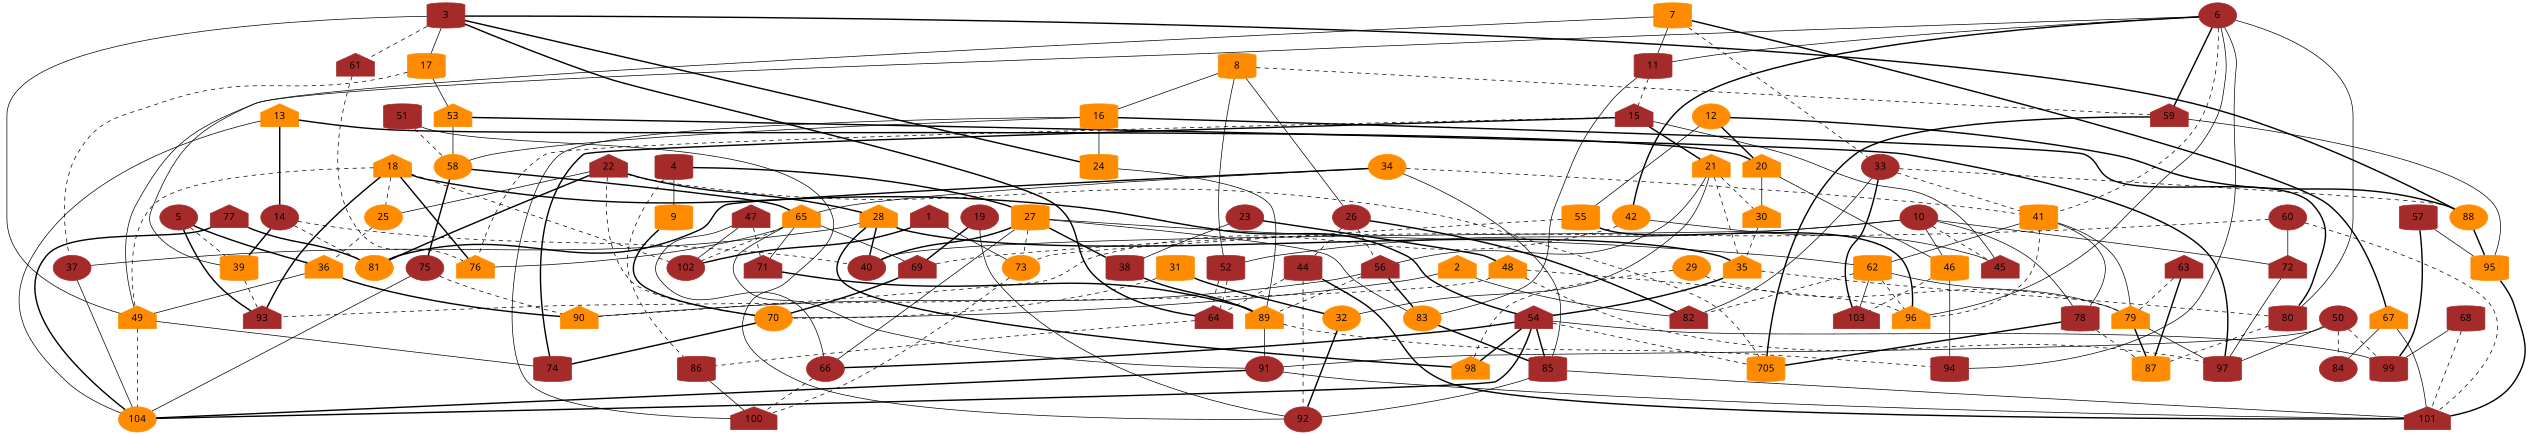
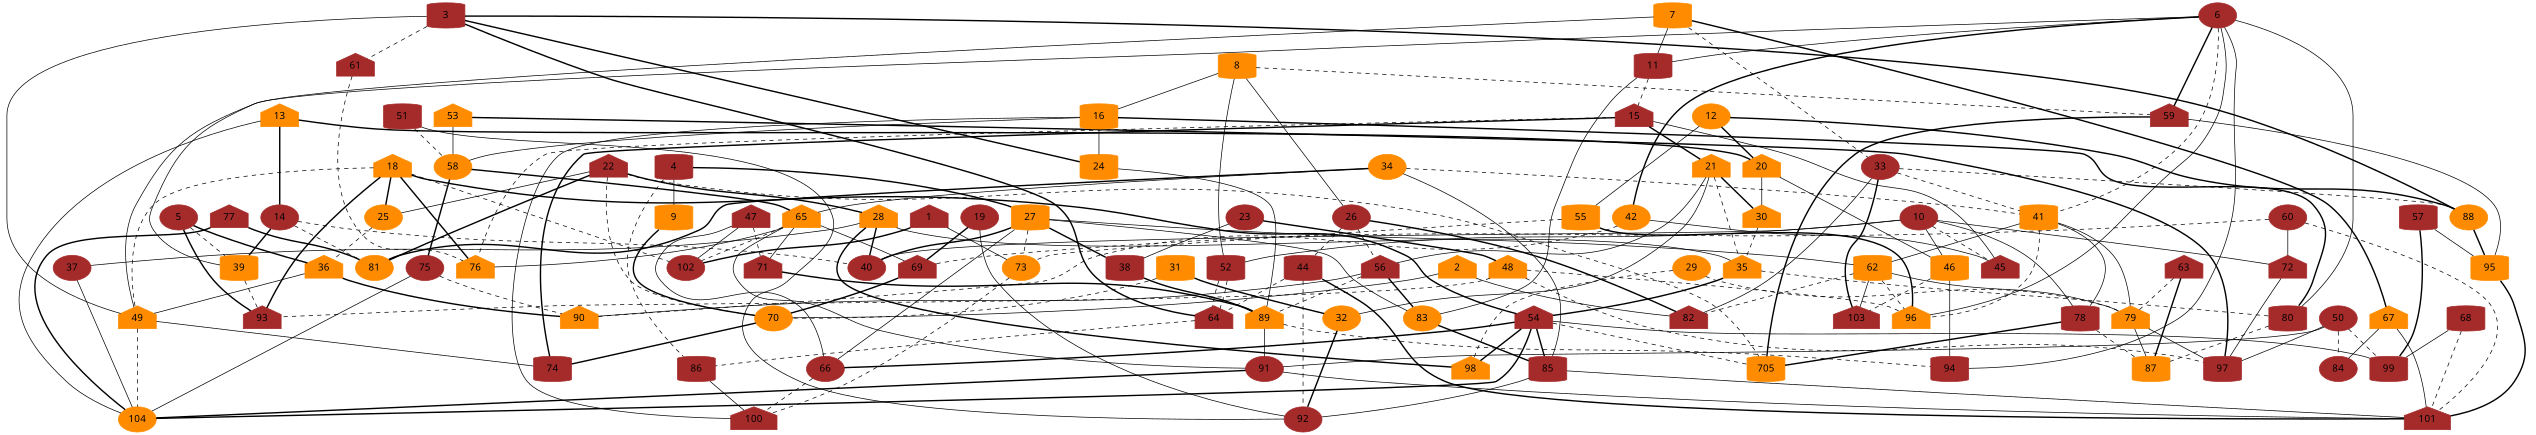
node "17": removed
edge "18" -- "25": style dashed -> bold
edge "21" -- "30": style dashed -> bold
edge "28" -- "35": style bold -> solid
edge "79" -- "87": style bold -> solid
